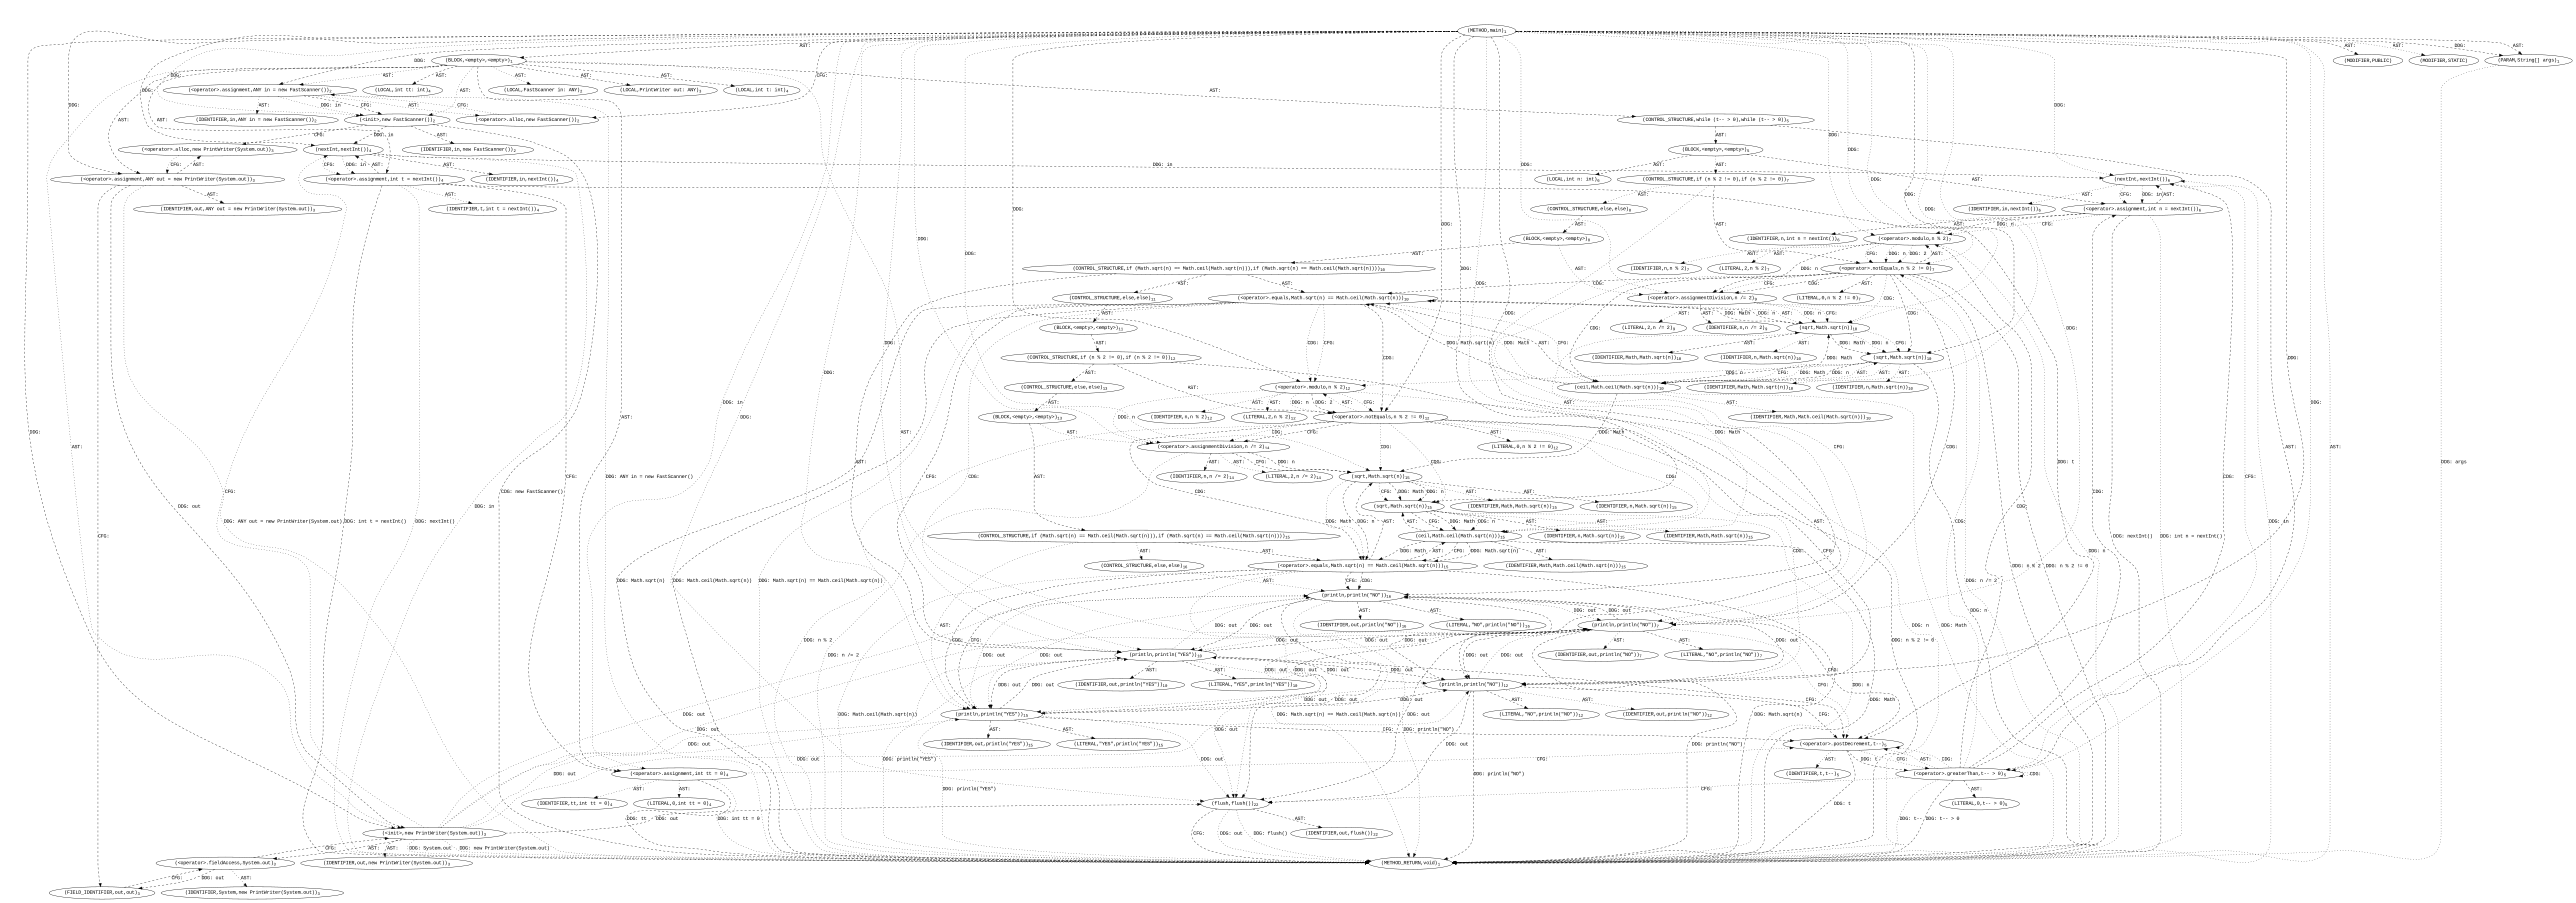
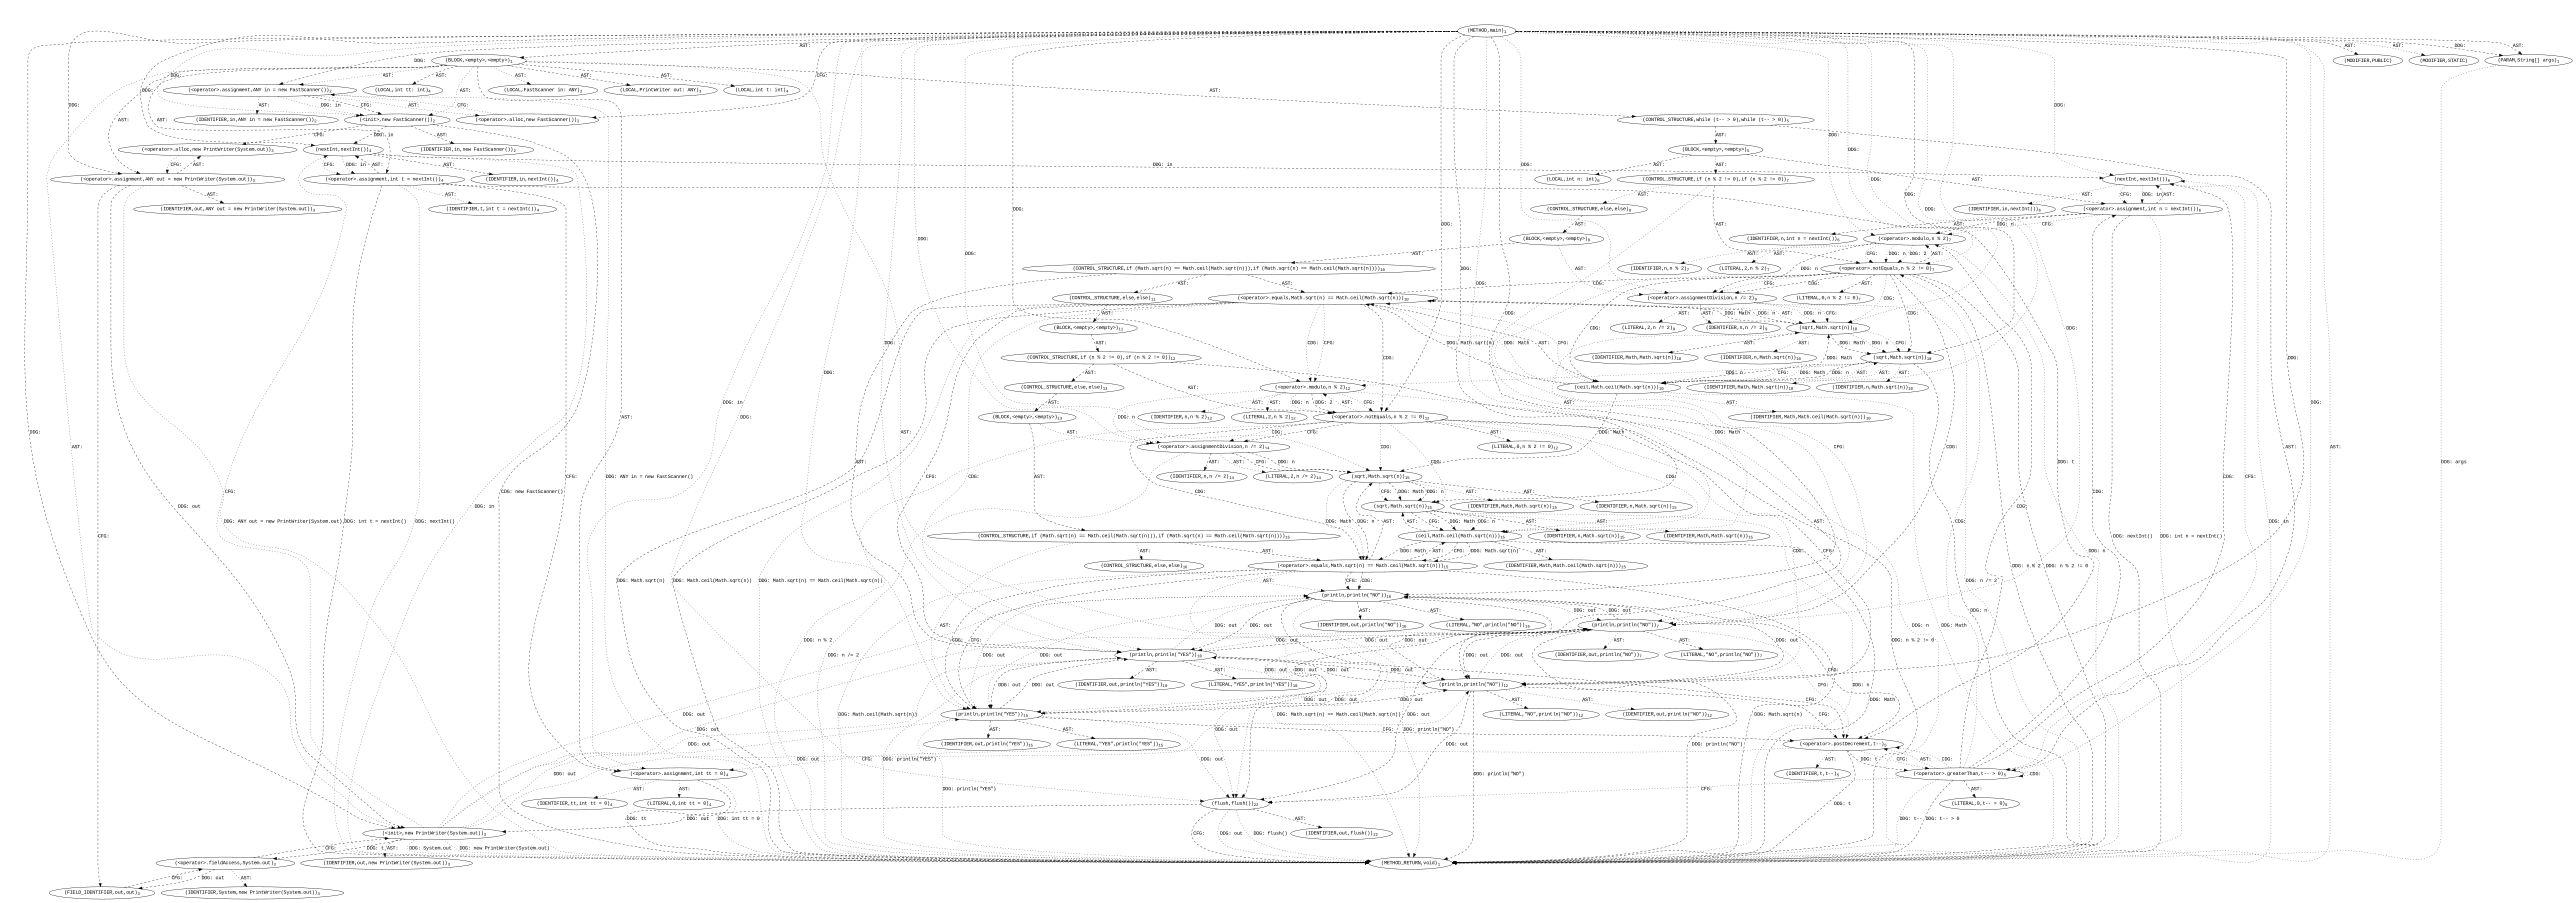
edge "(<operator>.assignment,int tt = 0)" -> "(<operator>.postDecrement,t--)": reversed
edge "(<init>,new PrintWriter(System.out))" -> "(flush,flush())": reversed
edge "(<init>,new PrintWriter(System.out))" -> "(<operator>.fieldAccess,System.out)": label "AST: " -> "DDG: t"
